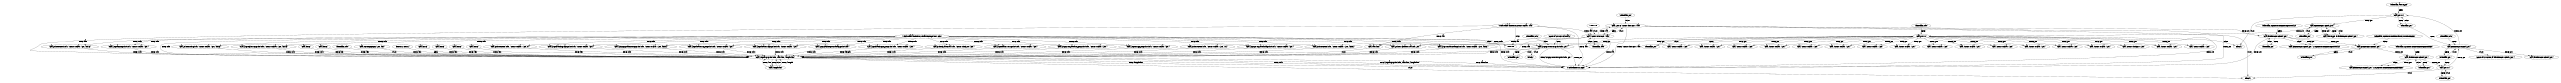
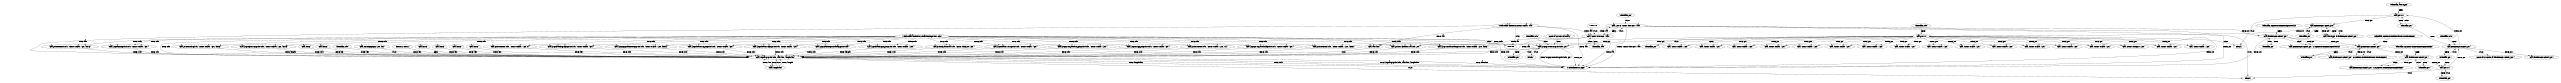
edge "(MethodParameterIn,netdissect_options *ndo)" -> "(Call,print_octets(ndo, (const u_char *)ptr, 16))": added, label "DDG: ndo"
edge "(Call,print_string(ndo, (const u_char *)ptr, len-6))" -> "(Call,l2tp_avp_print(ndo, dat+len, length-len))": label "DDG: ndo" -> "DDG: length"
node "(Call,EXTRACT_16BITS(ptr) & L2TP_AVP_HDR_FLAG_MANDATORY)": added
